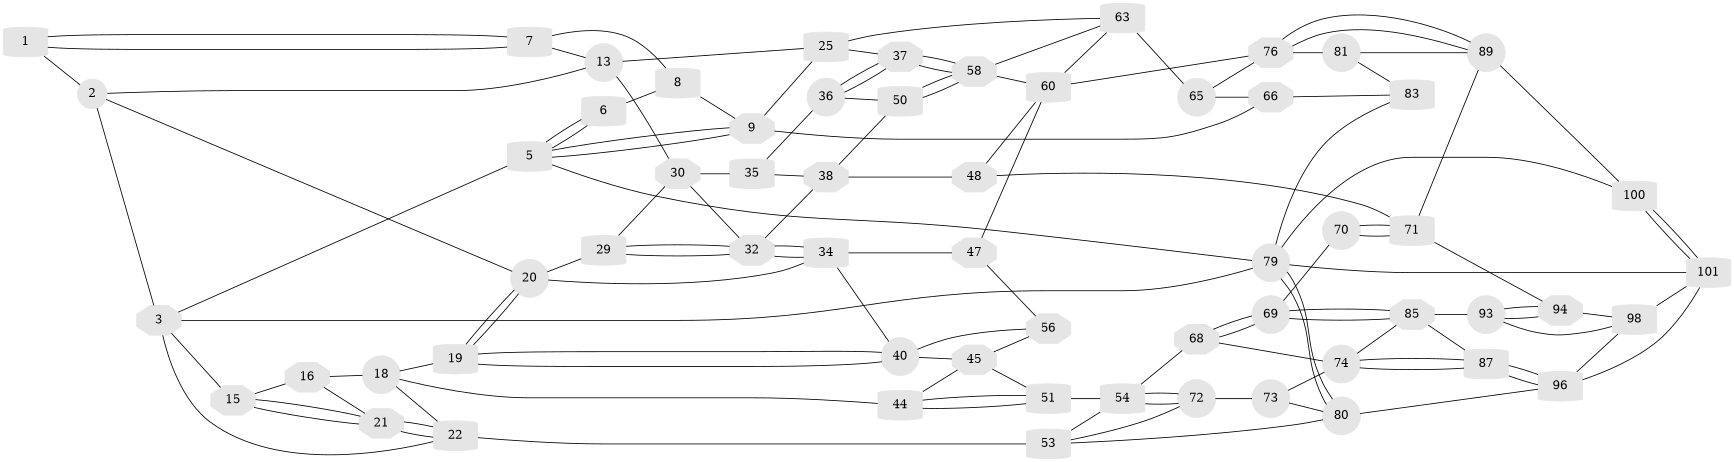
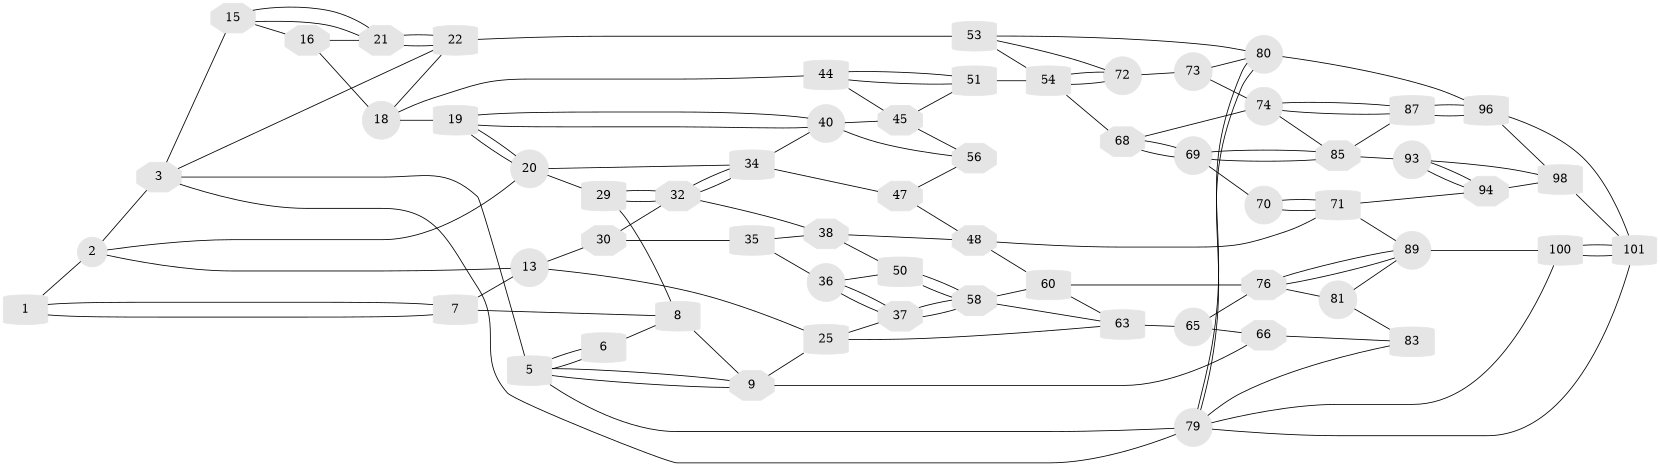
edge "60" -- "47": now "48" -- "47"
edge "30" -- "29": now "8" -- "29"
